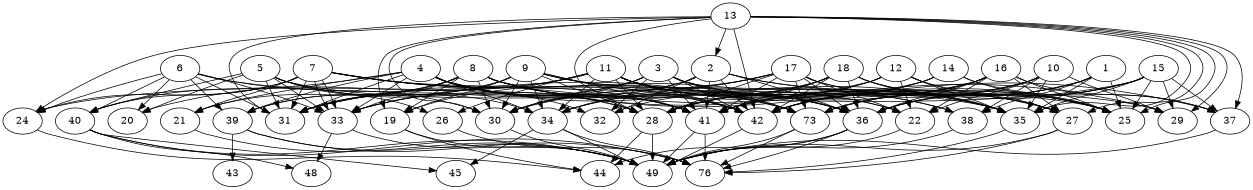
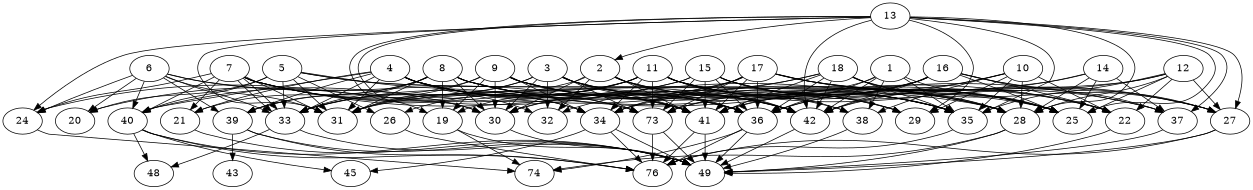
edge "15" -> "40": added
node "44": label "44" -> "74"
